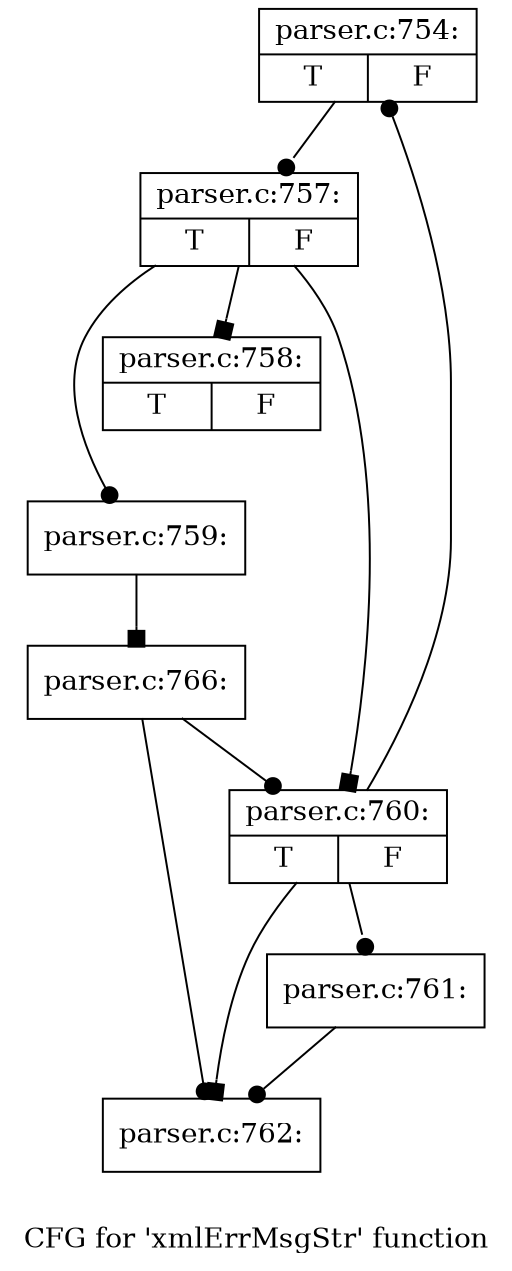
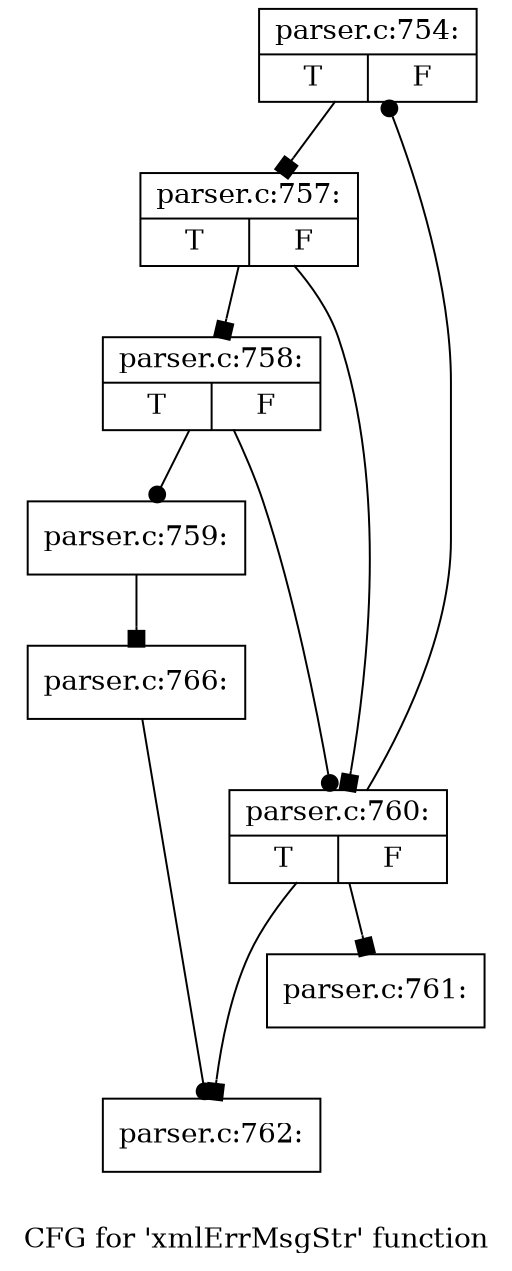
edge "parser.c:754:" -> "parser.c:757:": arrowhead dot -> box
edge "parser.c:757:" -> "parser.c:759:": now "parser.c:758:" -> "parser.c:759:"
edge "parser.c:766:" -> "parser.c:760:": now "parser.c:758:" -> "parser.c:760:"
edge "parser.c:760:" -> "parser.c:761:": arrowhead dot -> box
edge "parser.c:761:" -> "parser.c:762:": removed
